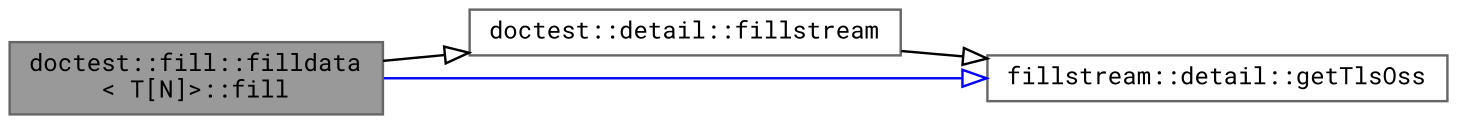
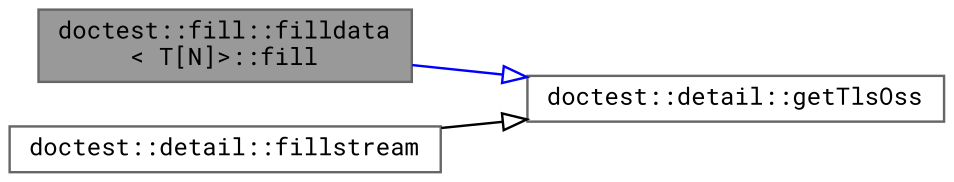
edge "doctest::fill::filldata < T[N]>::fill" -> "doctest::detail::fillstream": removed
node "fillstream::detail::getTlsOss": label "fillstream::detail::getTlsOss" -> "doctest::detail::getTlsOss"
